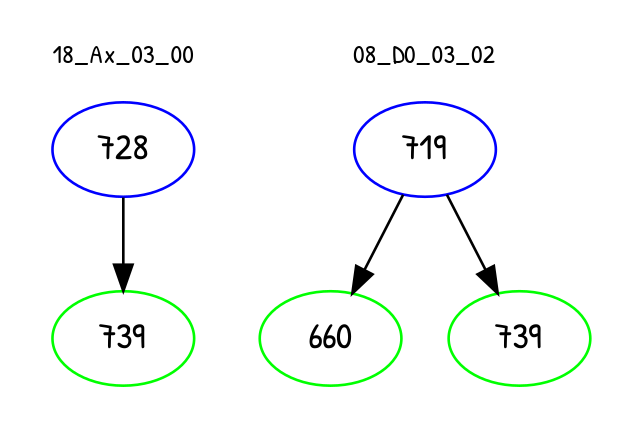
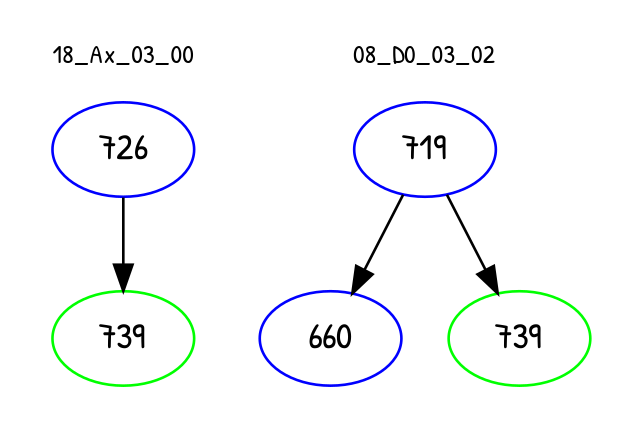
node "728": label "728" -> "726"
node "660": color green -> blue
